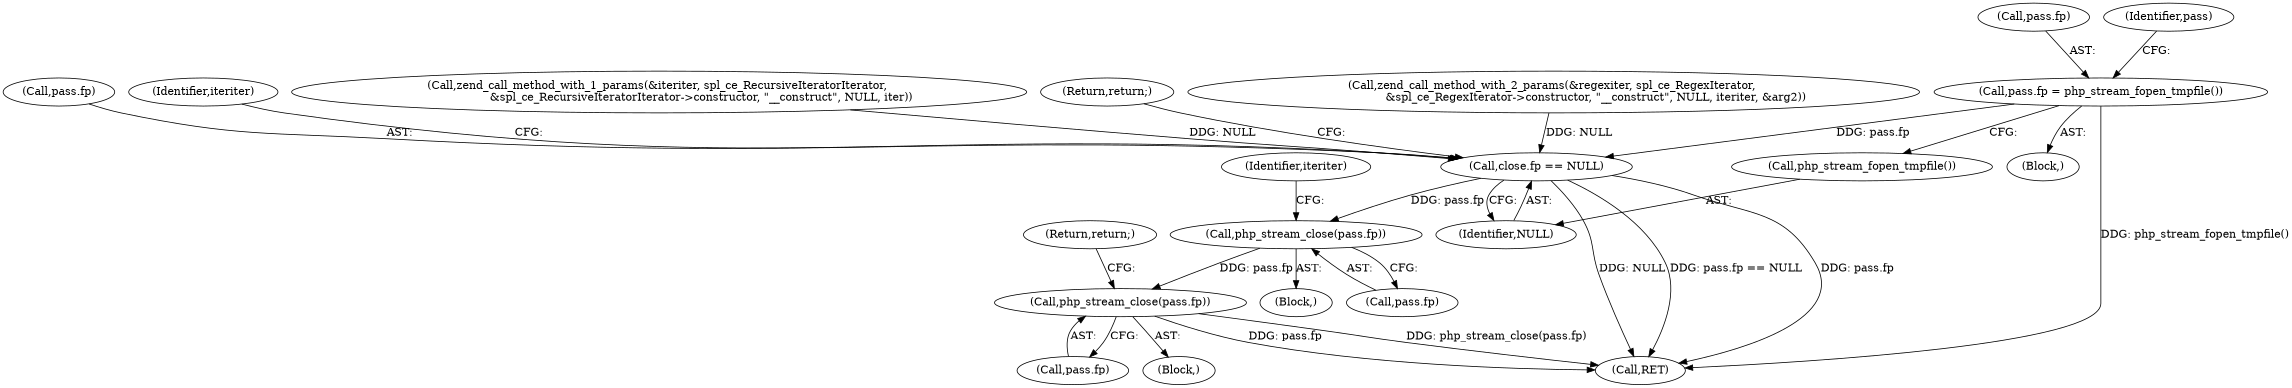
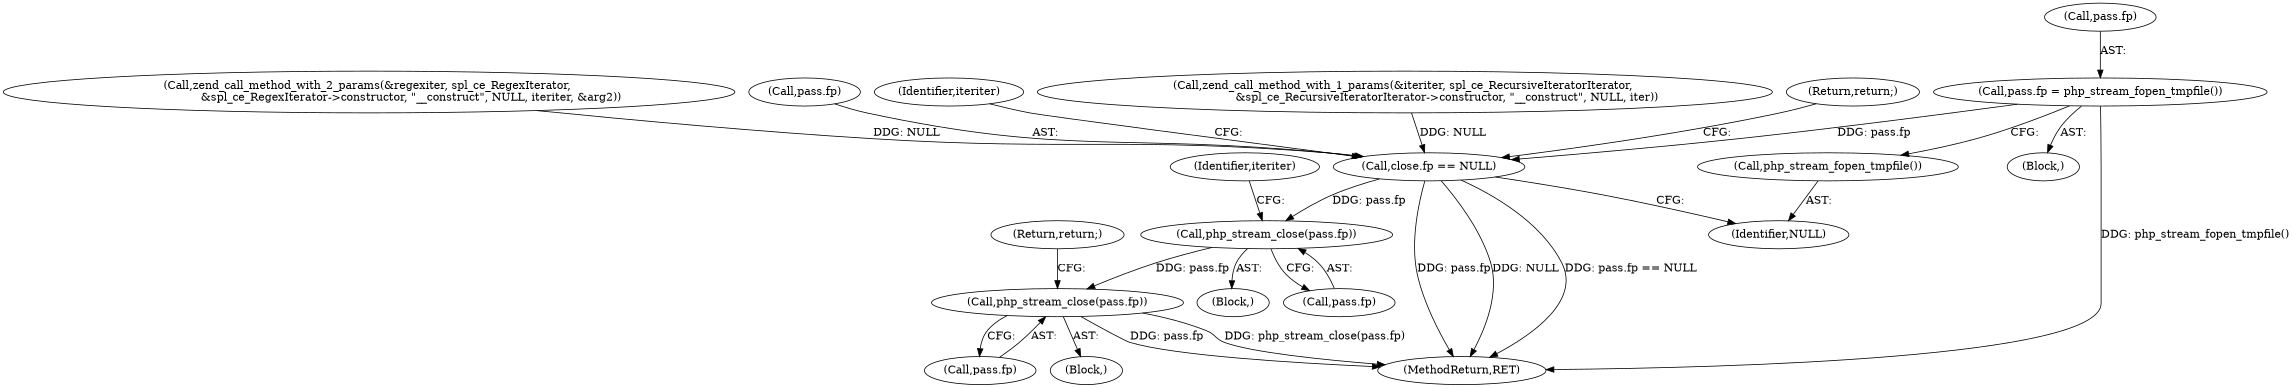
node "(Identifier,pass)": removed
edge "(Identifier,NULL)" -> "(Call,close.fp == NULL)": removed, label "AST:"
node "(Call,RET)": label "(Call,RET)" -> "(MethodReturn,RET)"
